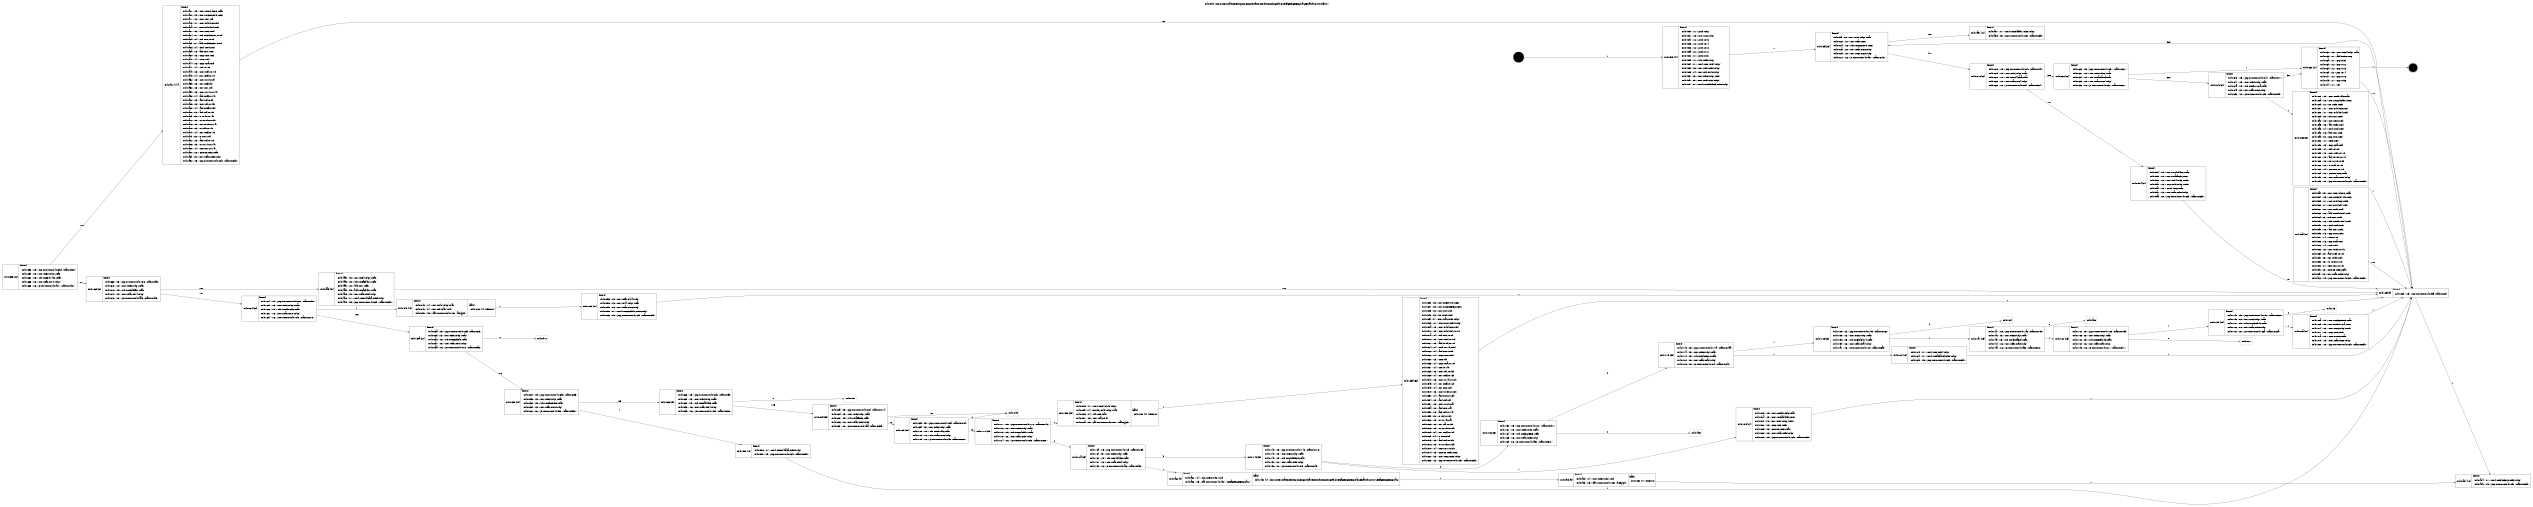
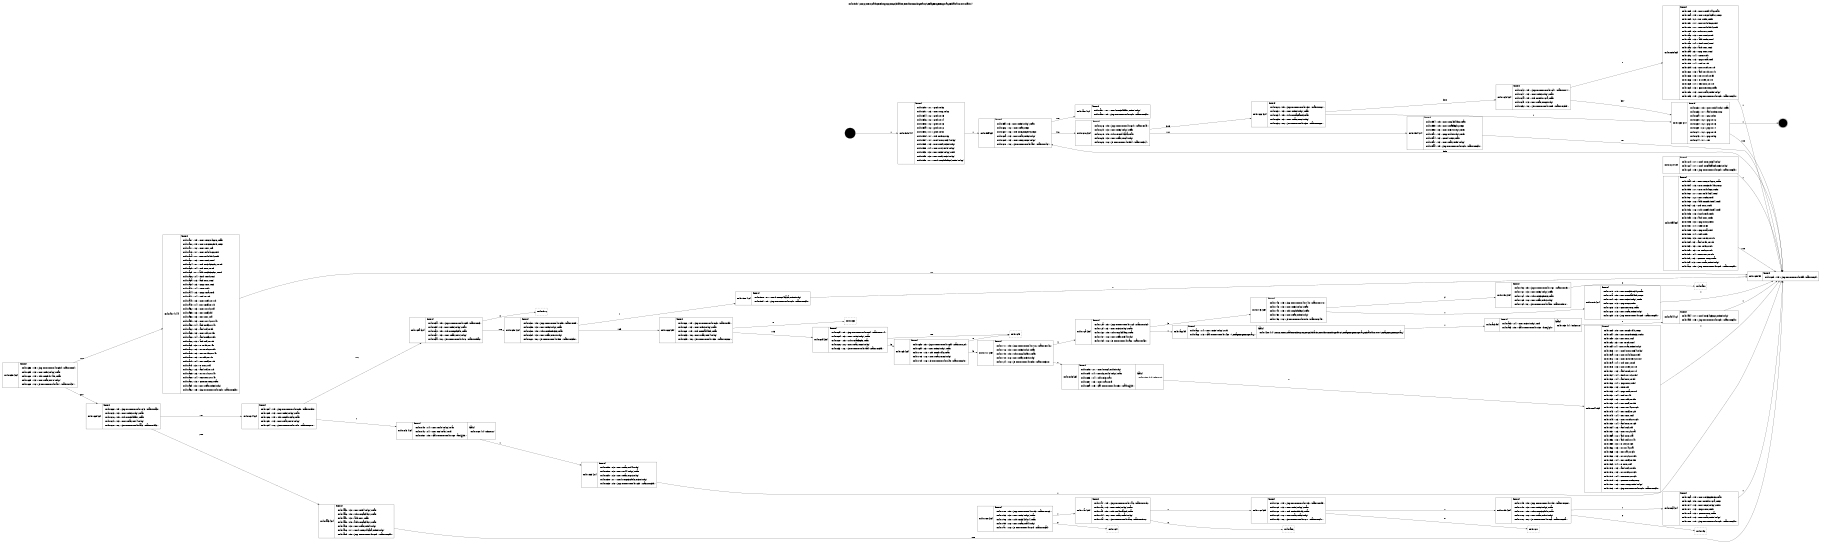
node "0x401775 [25]": removed
edge "0x401c8b [5]" -> "0x401ad4 [12]": reversed
